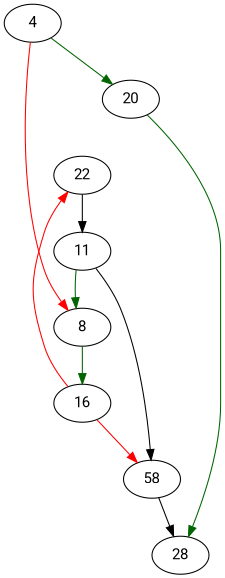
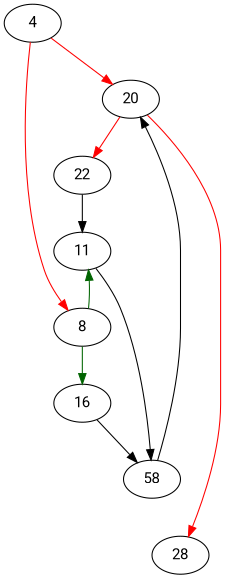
edge "4" -> "20": color darkgreen -> red
edge "11" -> "8": reversed
edge "16" -> "22": now "20" -> "22"
edge "20" -> "28": color darkgreen -> red
edge "16" -> "58": color red -> black
edge "58" -> "28": now "58" -> "20"
